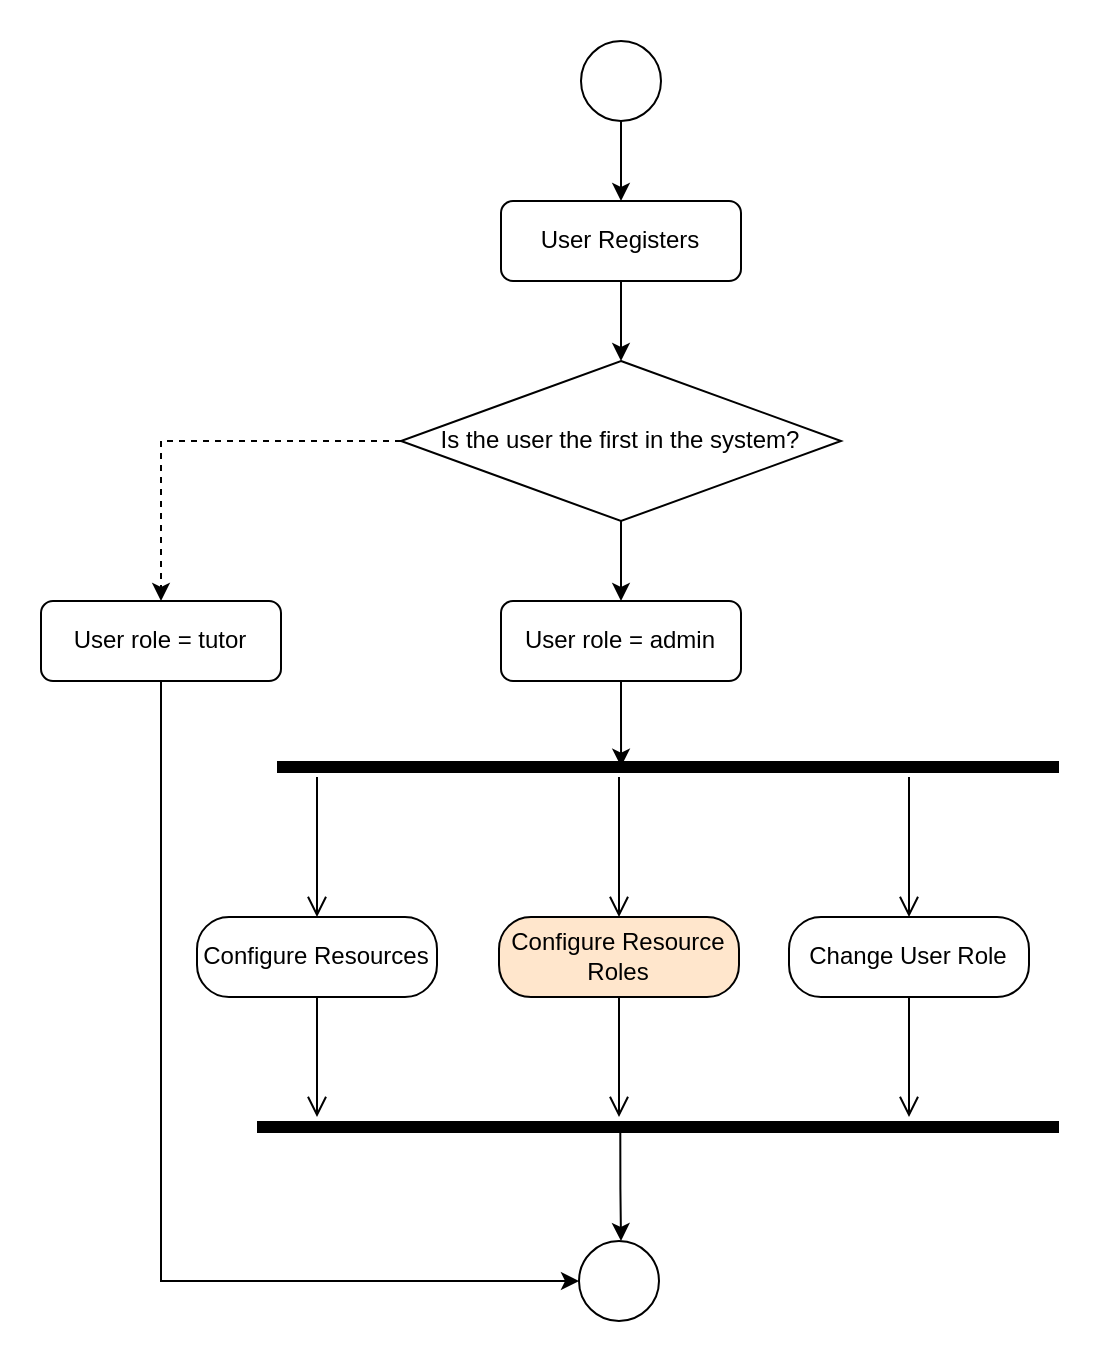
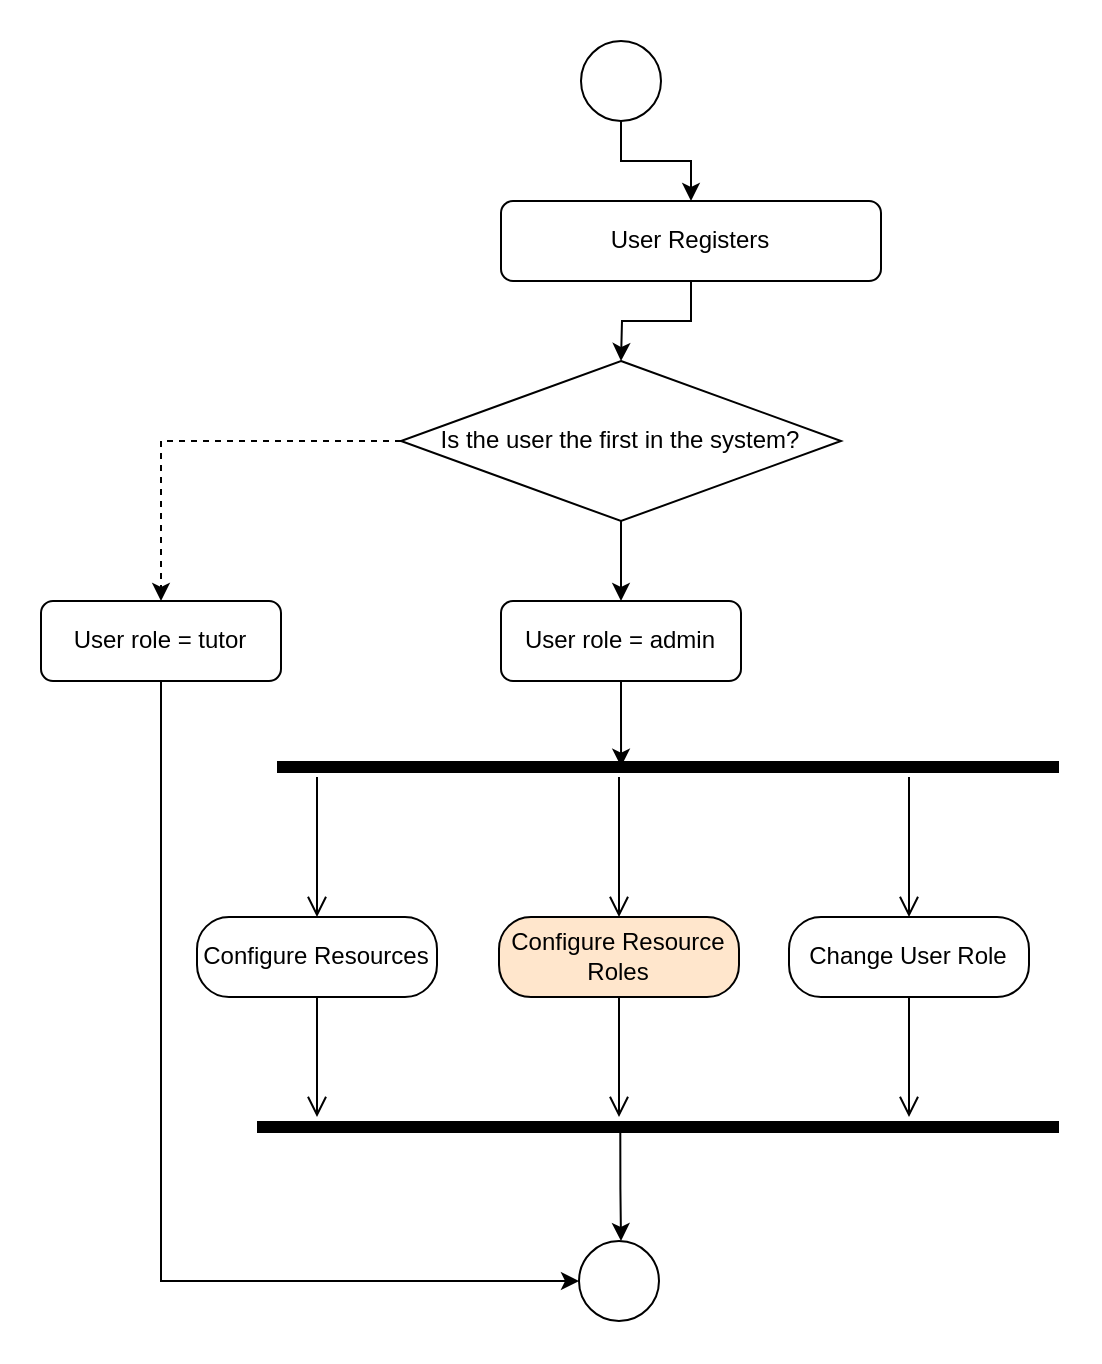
node "User Registers": size 240x80 -> 380x80
